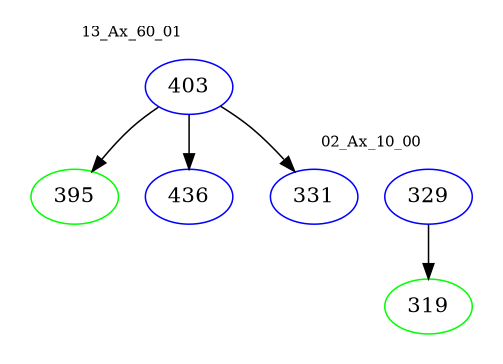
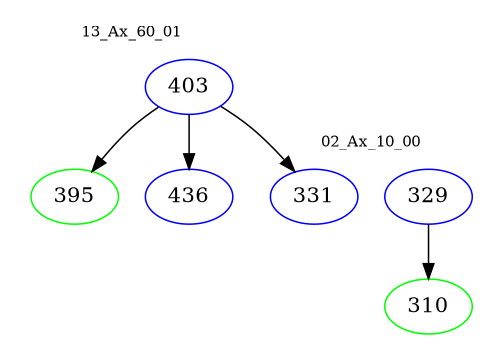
node "319": label "319" -> "310"
